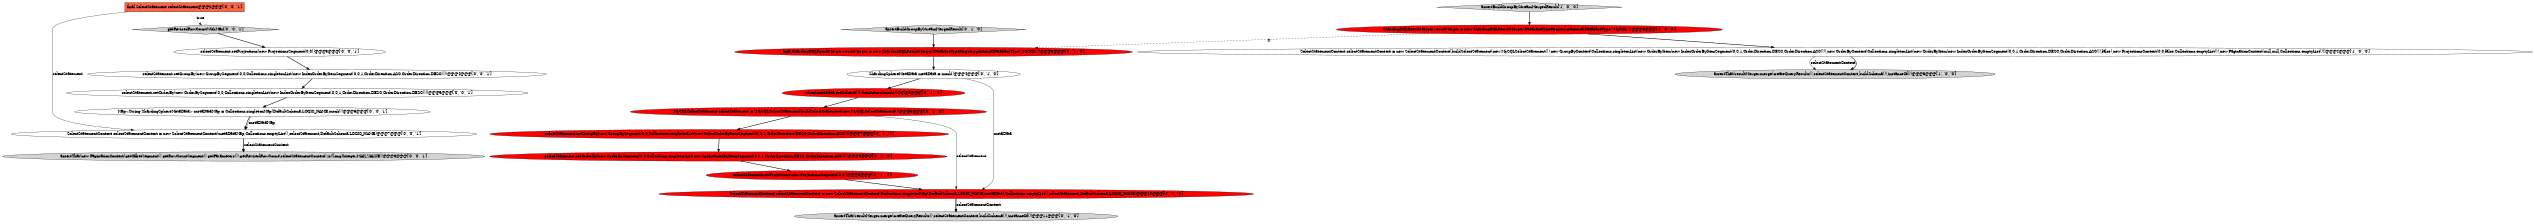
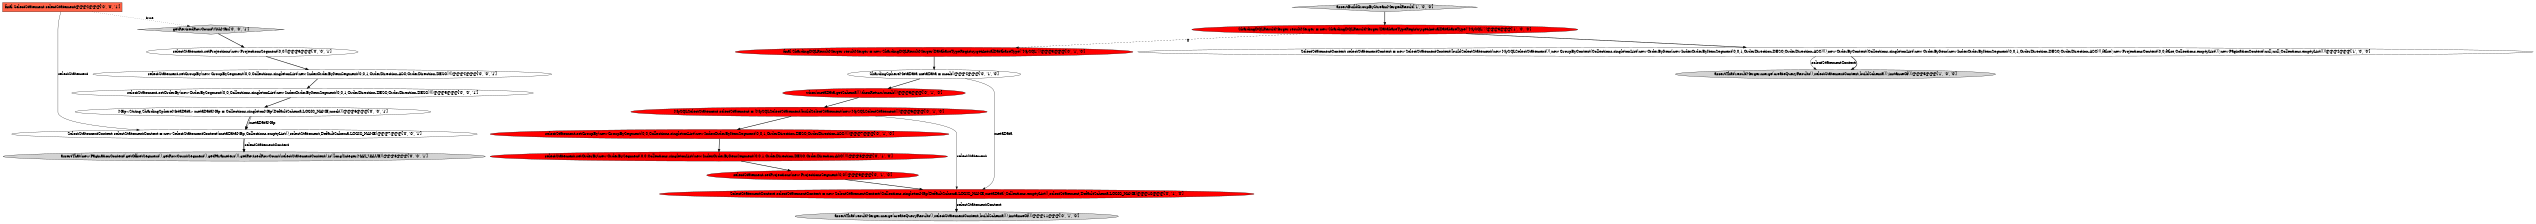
node "assertBuildGroupByStreamMergedResult['0', '1', '0']": removed
